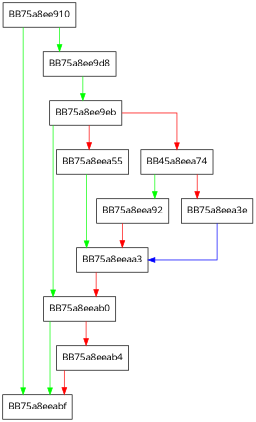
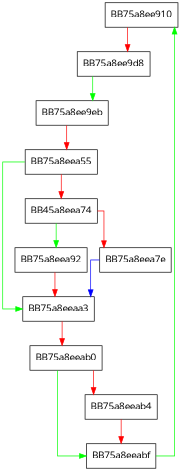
edge "BB75a8ee910" -> "BB75a8ee9d8": color green -> red
edge "BB75a8ee9eb" -> "BB45a8eea74": now "BB75a8eea55" -> "BB45a8eea74"
edge "BB75a8ee910" -> "BB75a8eeabf": reversed
edge "BB75a8ee9eb" -> "BB75a8eeab0": removed
node "BB75a8eea3e": label "BB75a8eea3e" -> "BB75a8eea7e"
